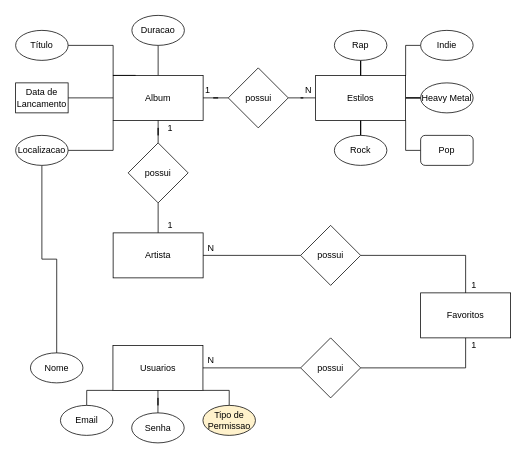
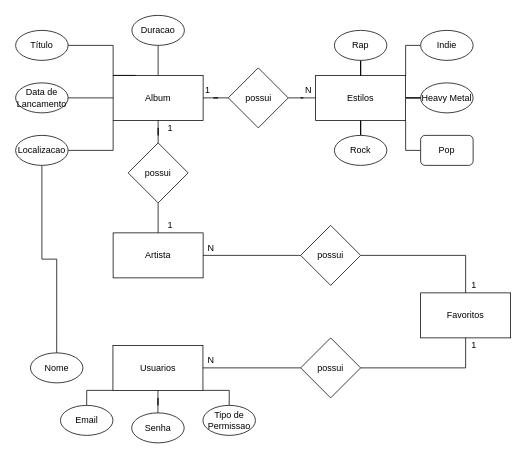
node "Data de Lancamento": shape rectangle -> ellipse
node "Tipo de Permissao": fillcolor #fff2cc -> #ffffff
